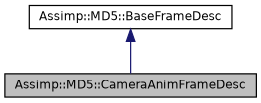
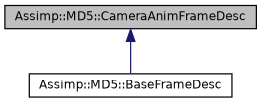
edge "Assimp::MD5::CameraAnimFrameDesc" -> "Assimp::MD5::BaseFrameDesc": reversed
